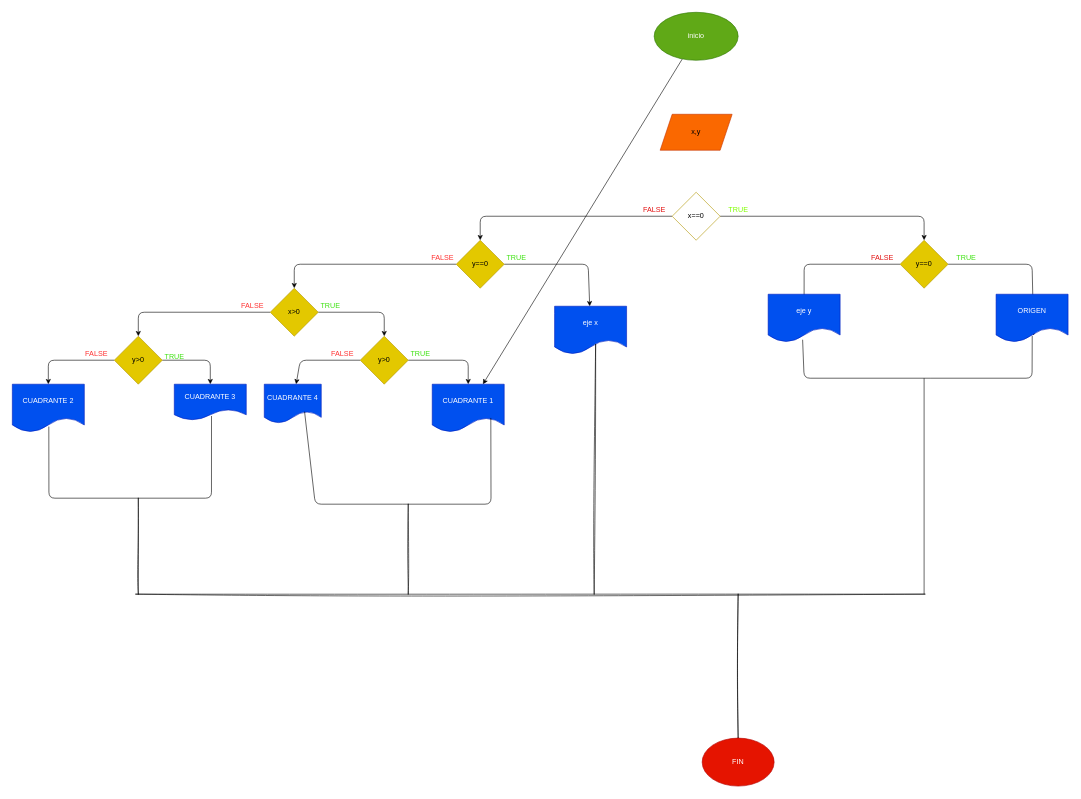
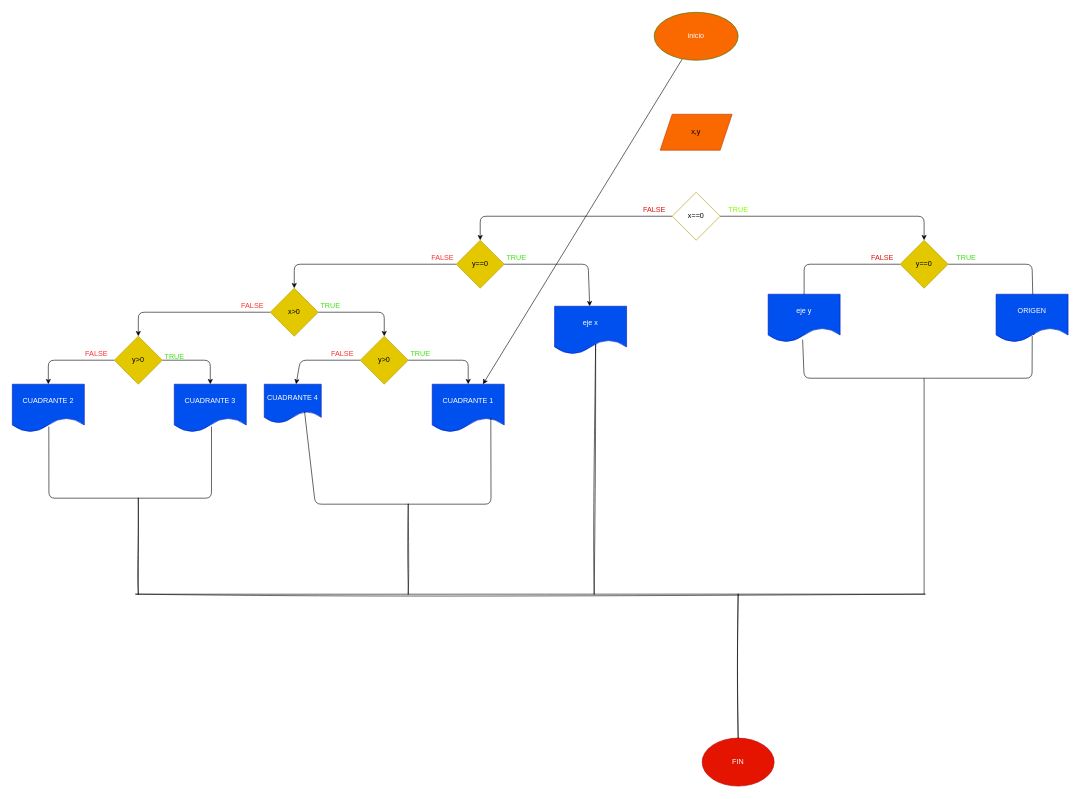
node "inicio": fillcolor #60a917 -> #fa6800
node "CUADRANTE 3": size 72x36 -> 72x48
